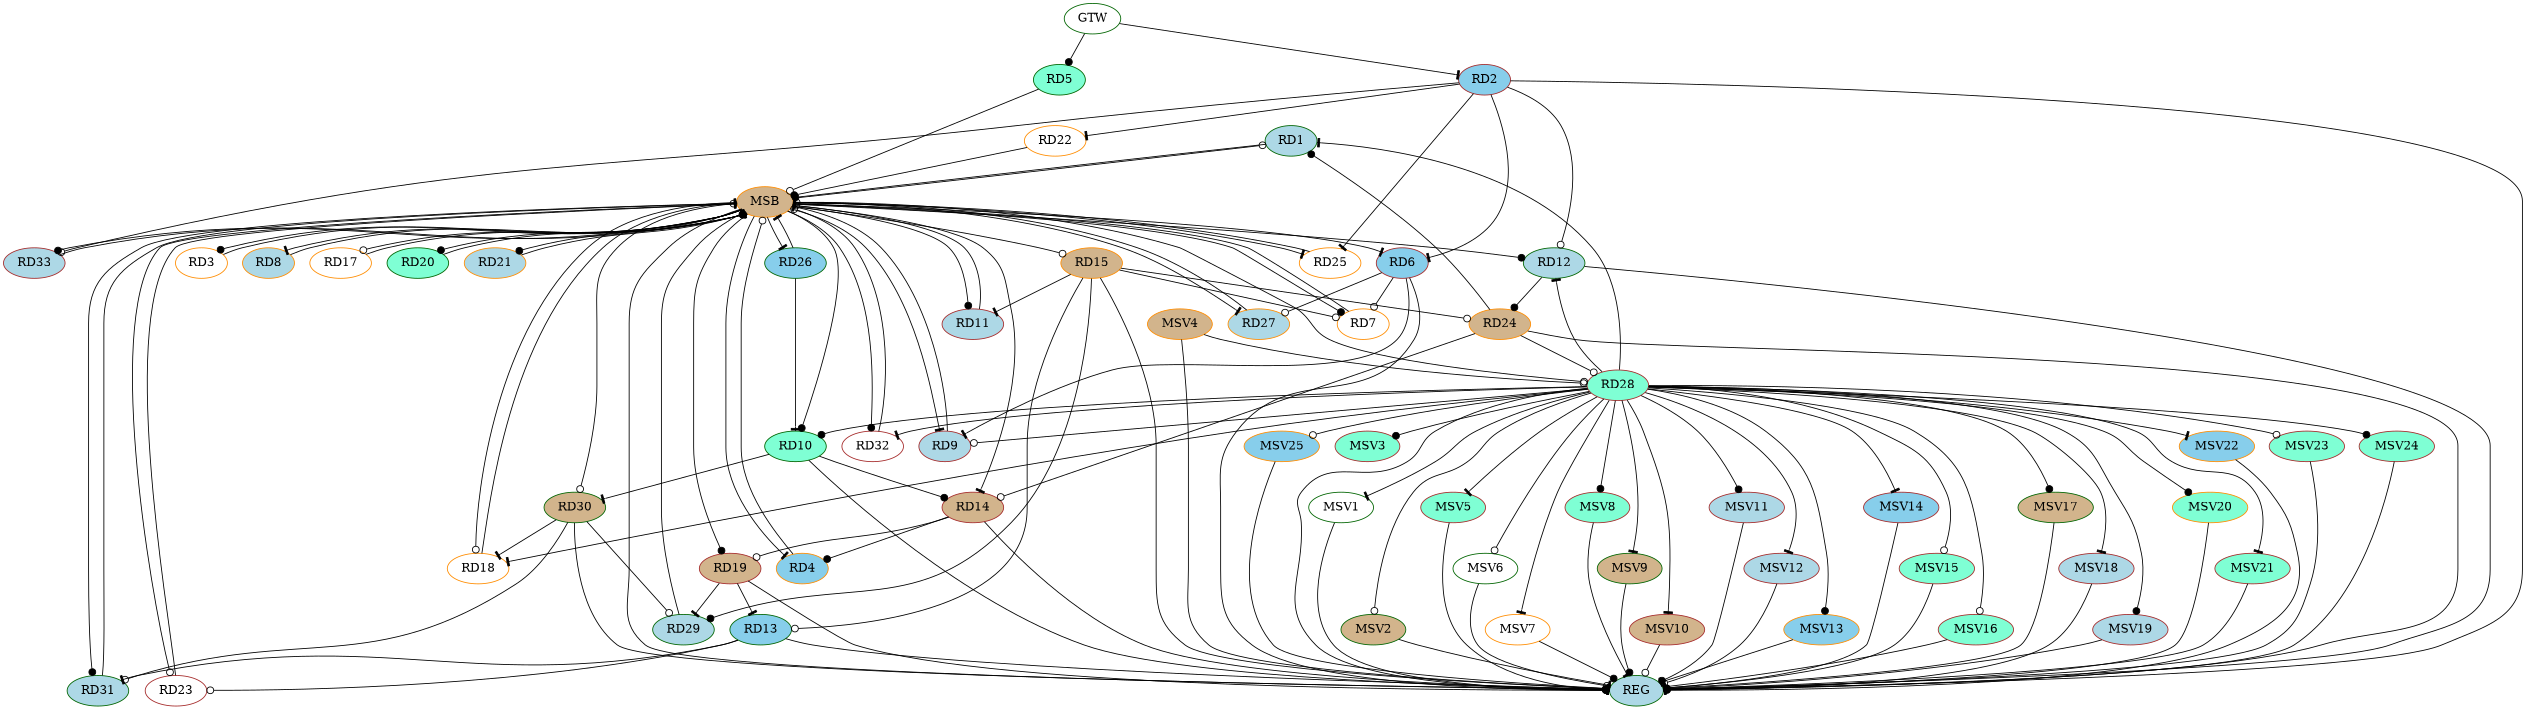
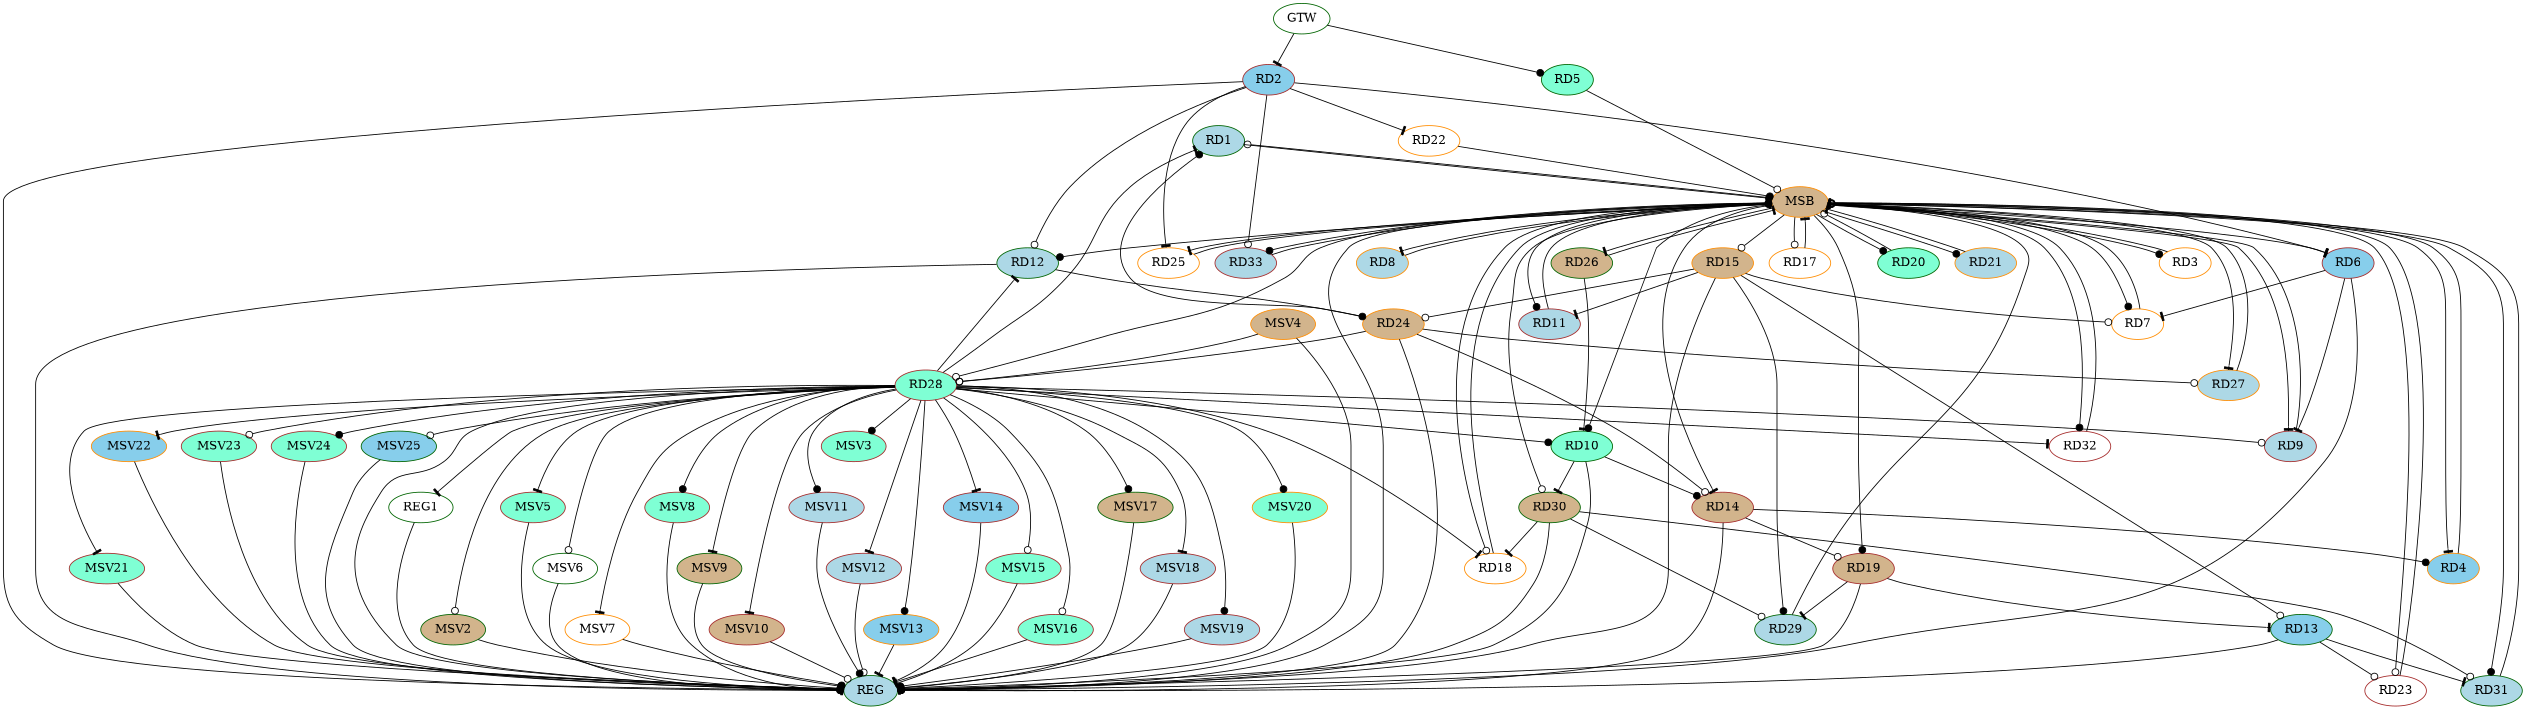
node "RD26": fillcolor skyblue -> tan
edge "RD6" -> "RD7": arrowhead odot -> tee
edge "RD6" -> "RD27": now "RD24" -> "RD27"
node "MSV25": color darkorange -> darkgreen
node "MSV1": label "MSV1" -> "REG1"
